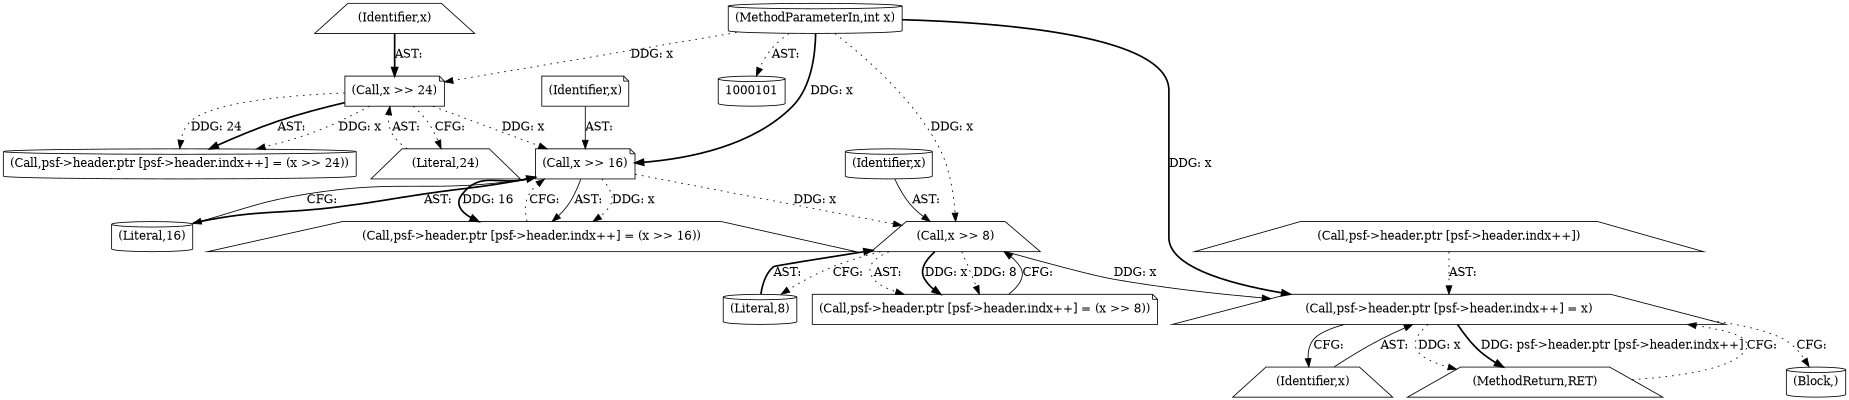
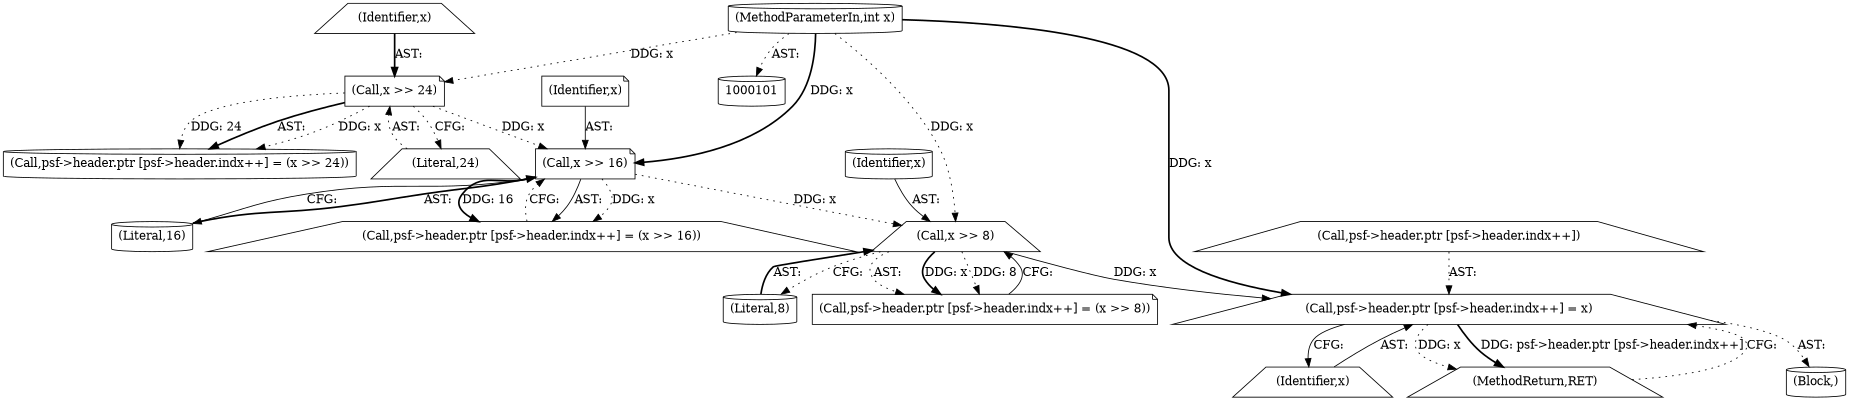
edge "(Call,psf->header.ptr [psf->header.indx++] = x)" -> "(Block,)": label "CFG: " -> "AST: "
